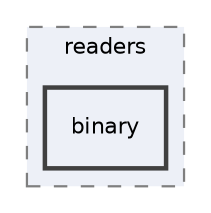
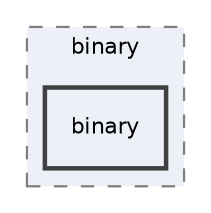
cluster "readers": label "readers" -> "binary"
